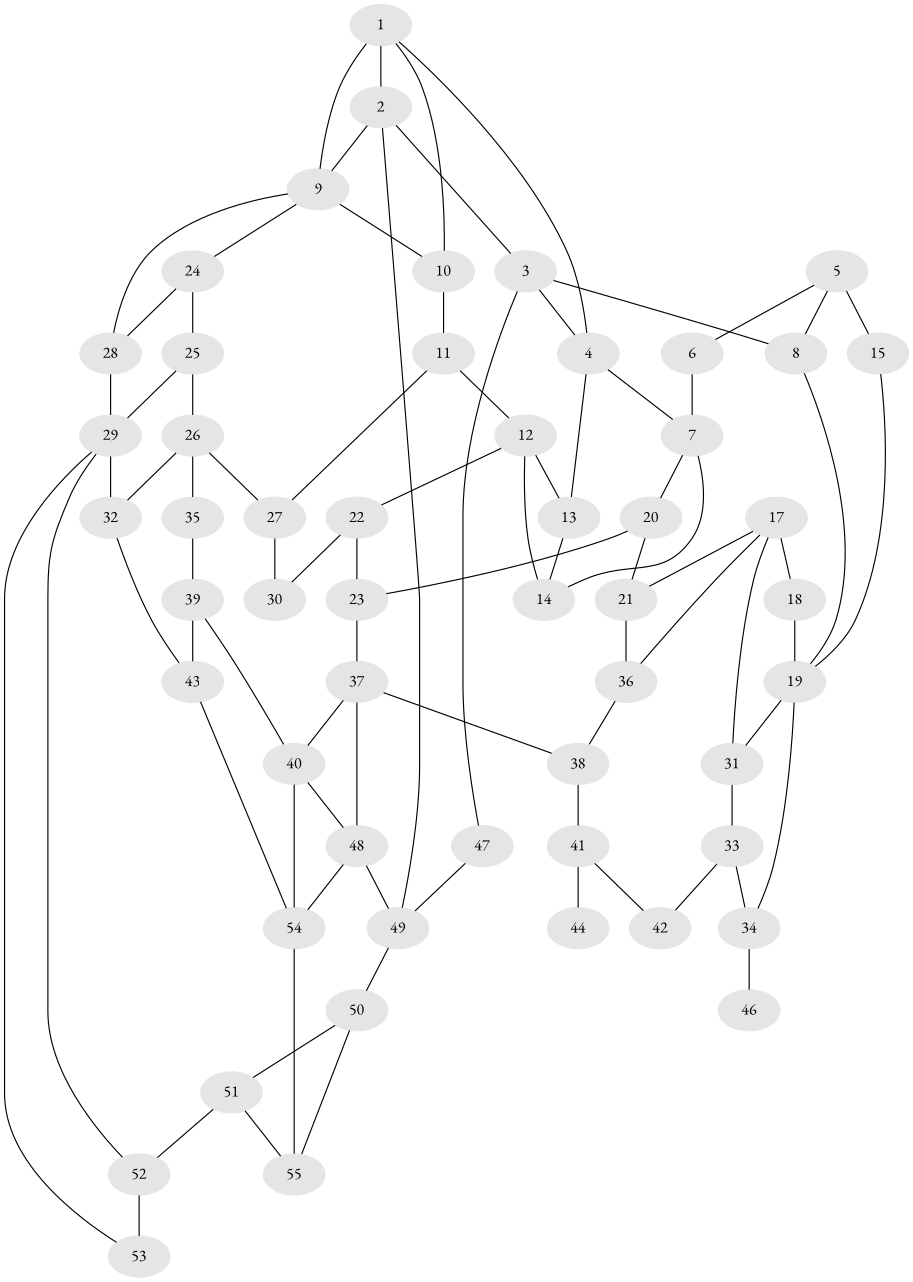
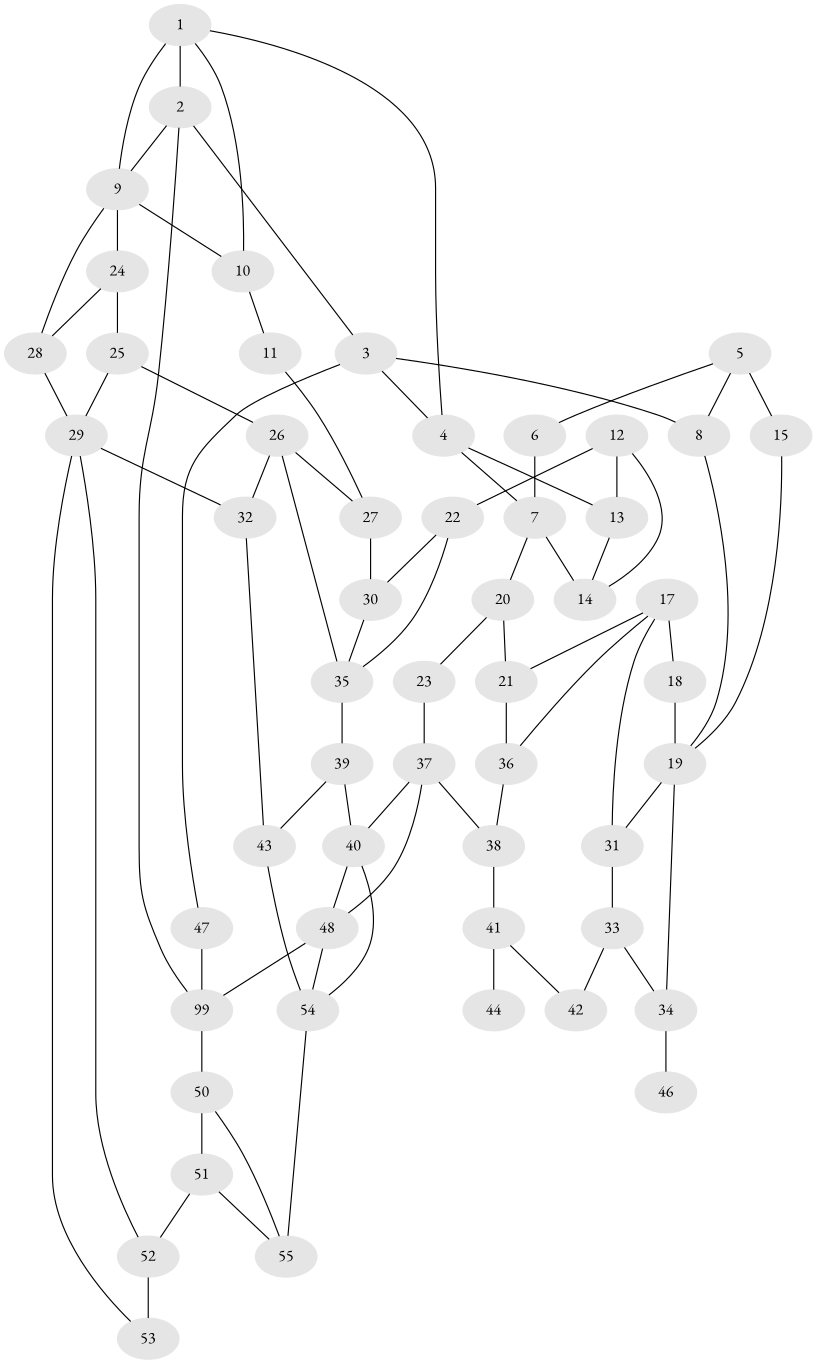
edge "11" -- "12": removed
edge "22" -- "23": now "22" -- "35"
edge "30" -- "35": added
node "49": label "49" -> "99"
